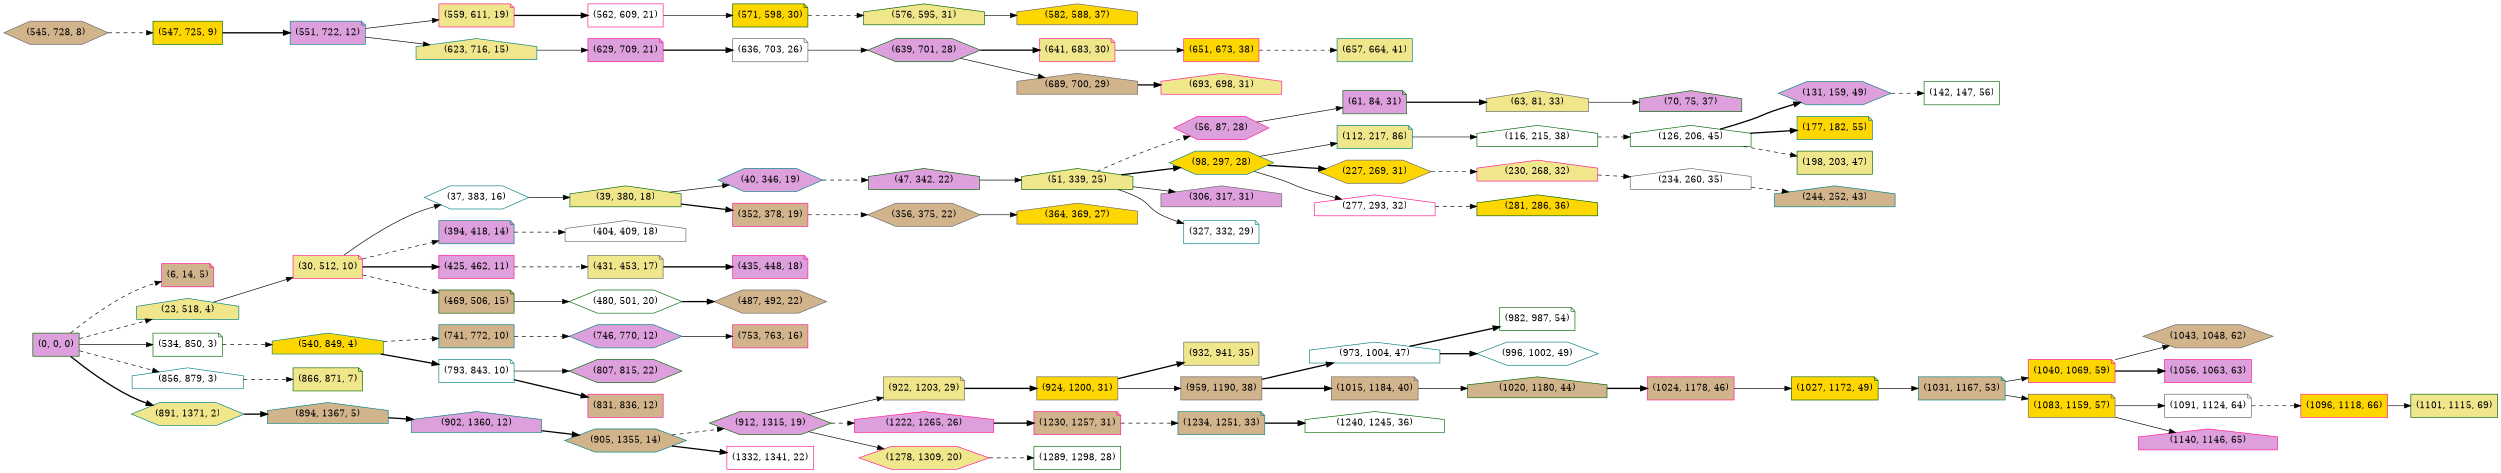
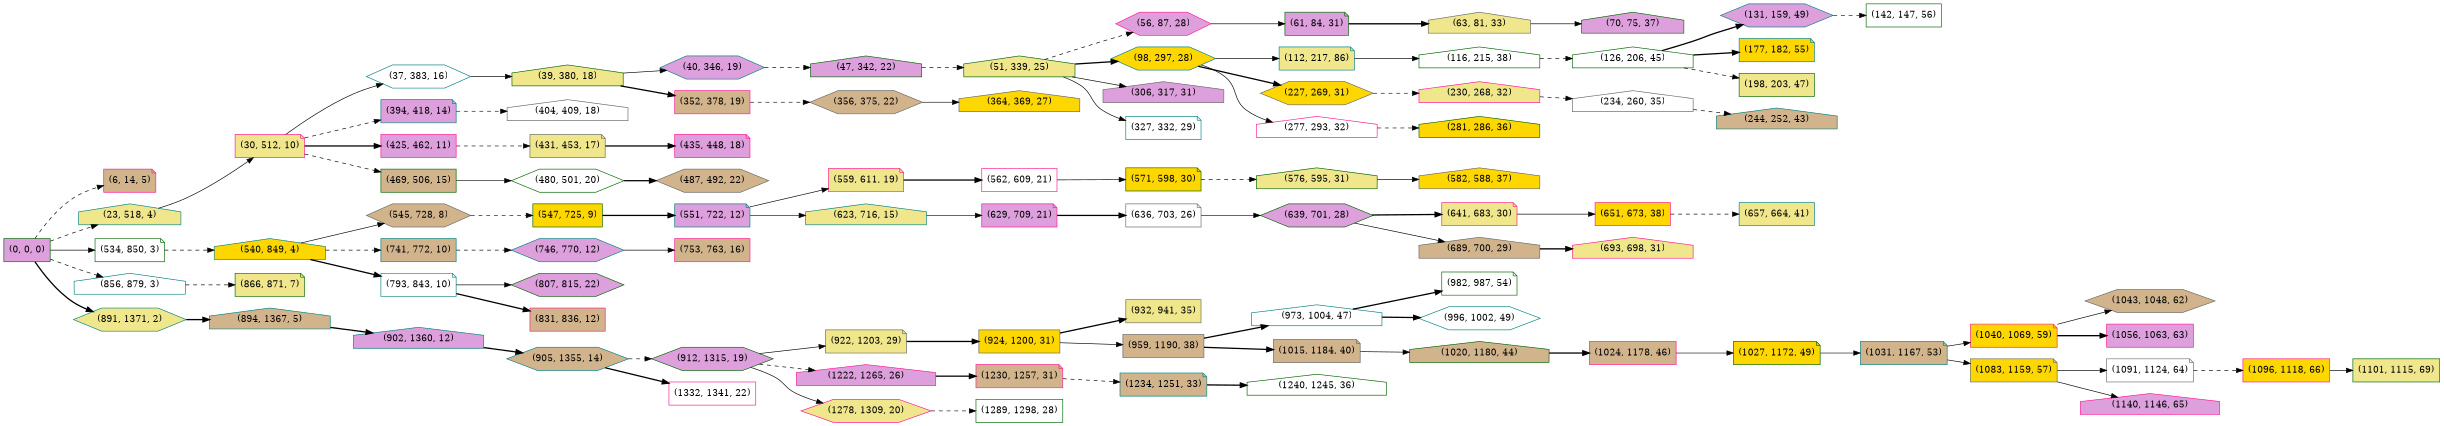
edge "(47, 342, 22)" -> "(51, 339, 25)": style solid -> dashed
edge "(540, 849, 4)" -> "(545, 728, 8)": added
node "(469, 506, 15)": shape note -> box
